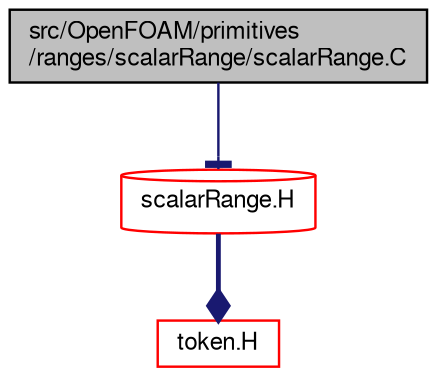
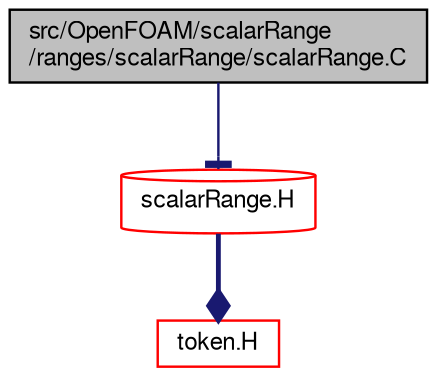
node "src/OpenFOAM/primitives /ranges/scalarRange/scalarRange.C": label "src/OpenFOAM/primitives /ranges/scalarRange/scalarRange.C" -> "src/OpenFOAM/scalarRange /ranges/scalarRange/scalarRange.C"
